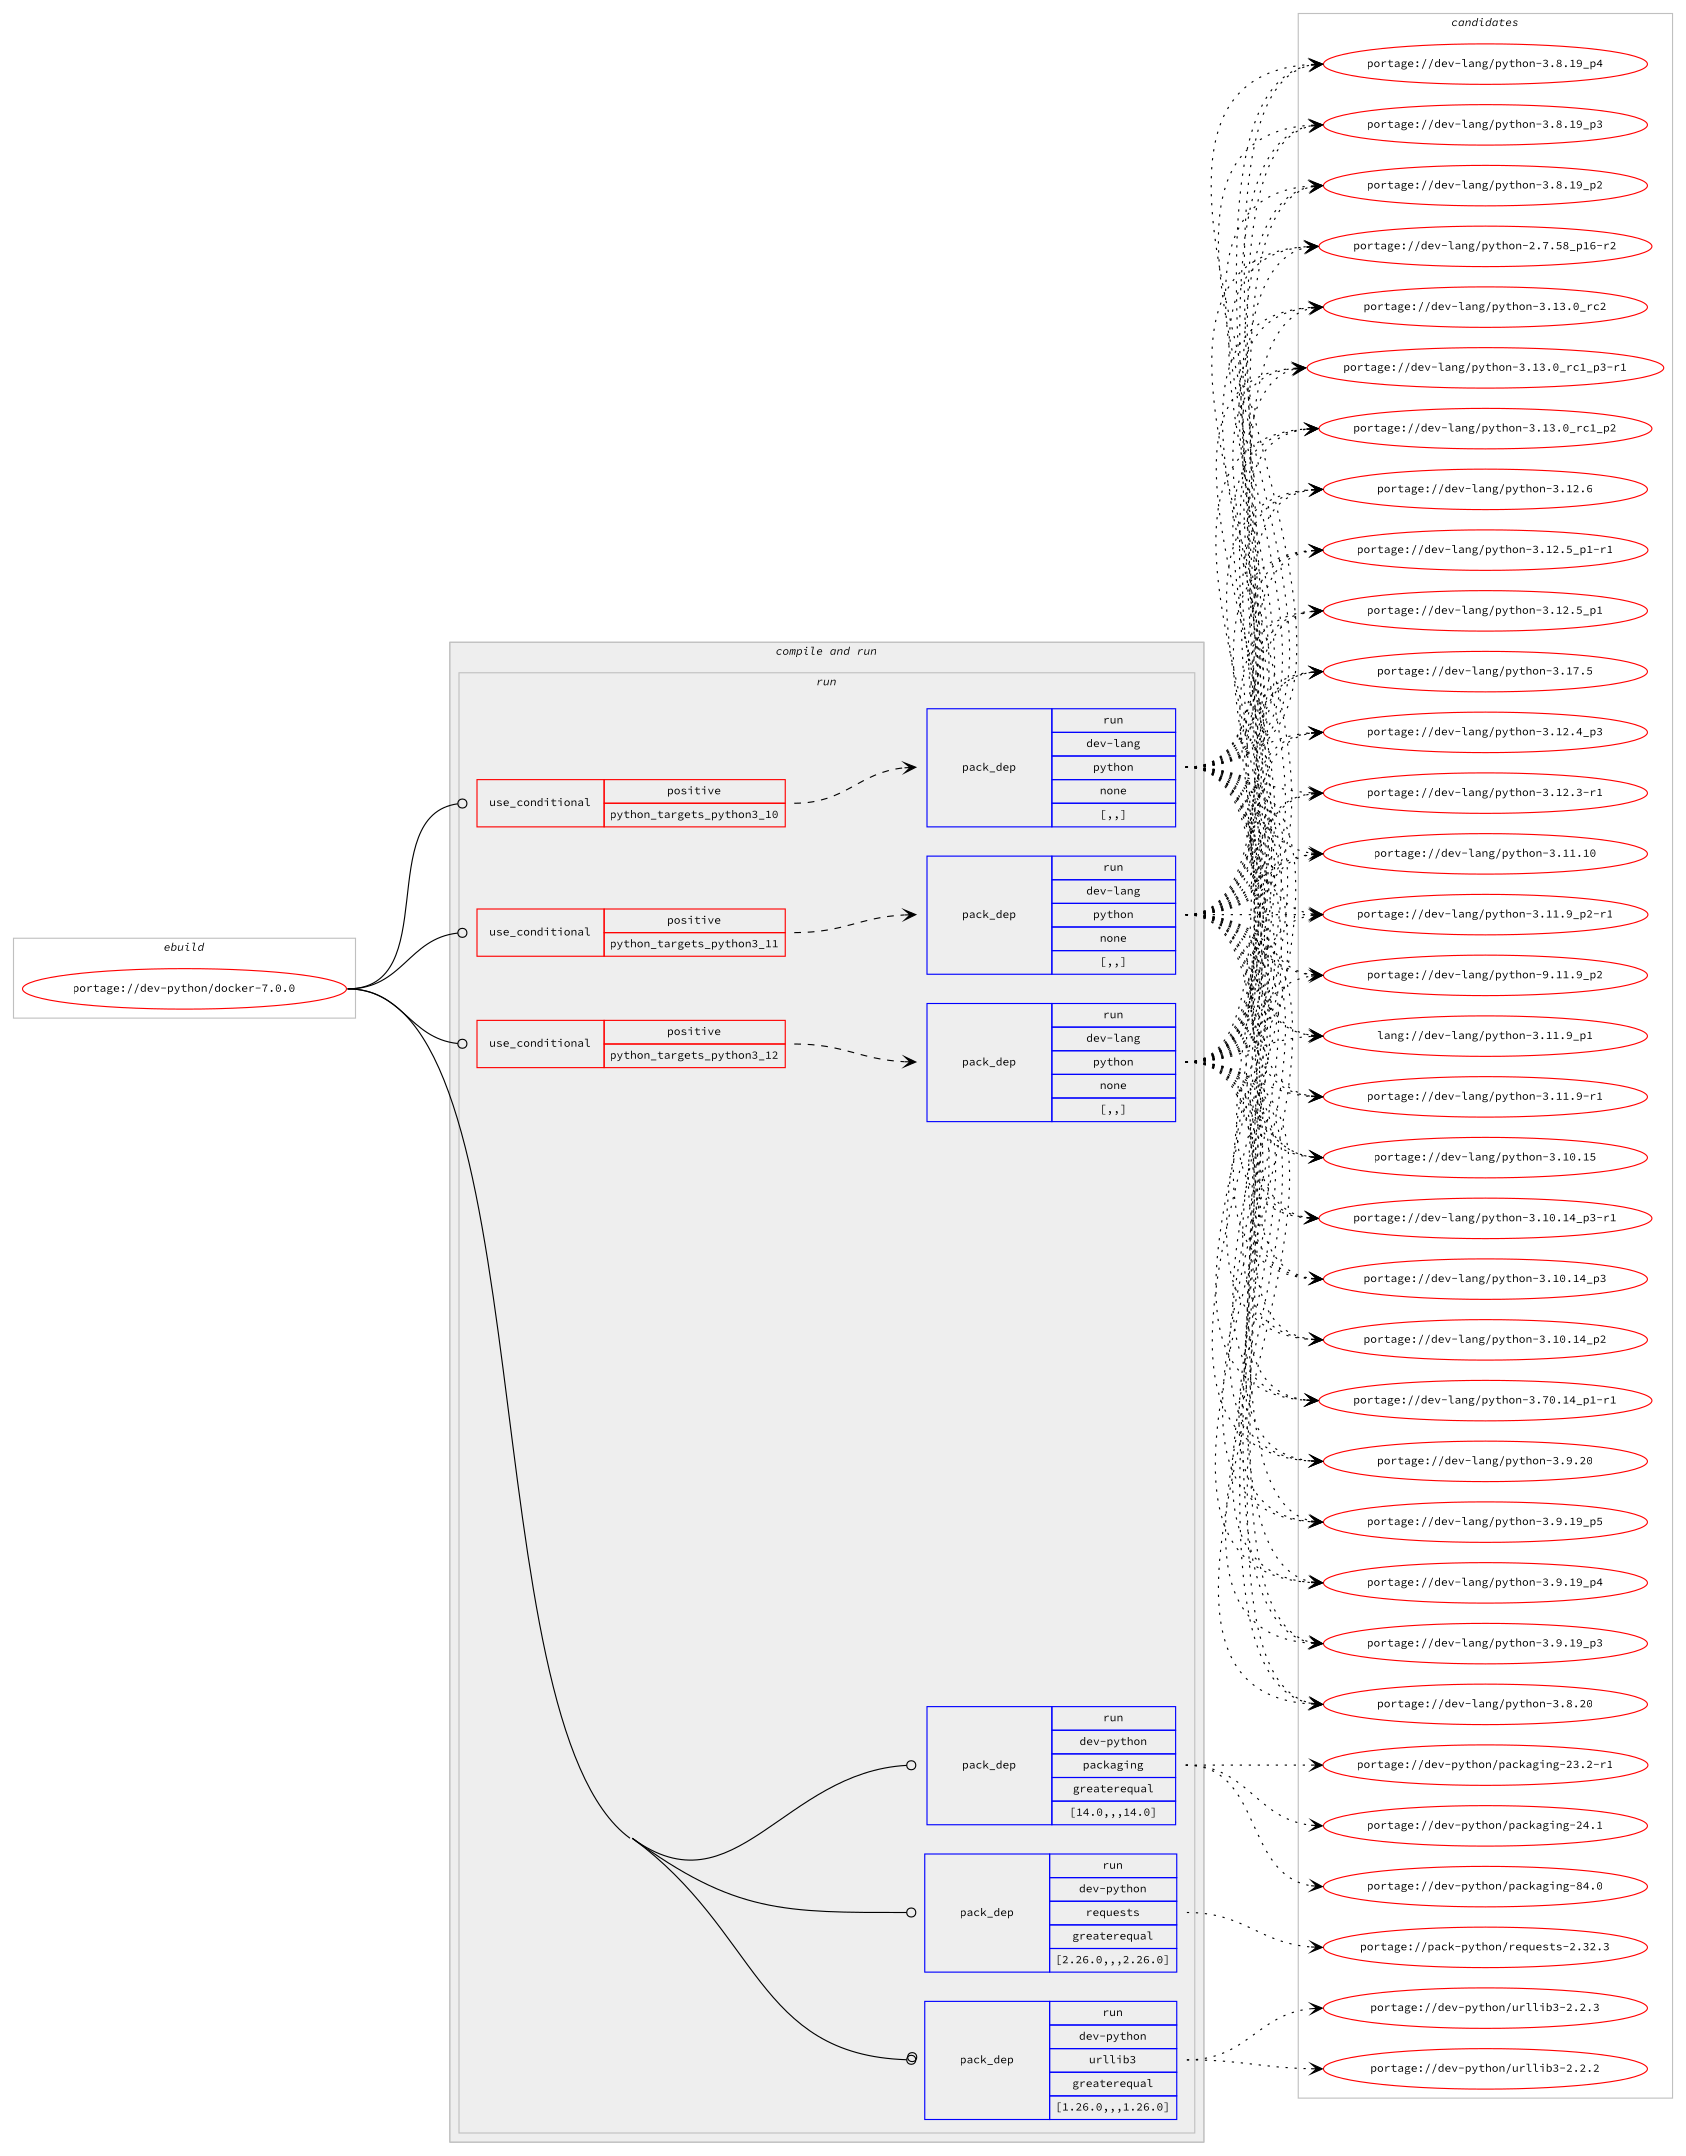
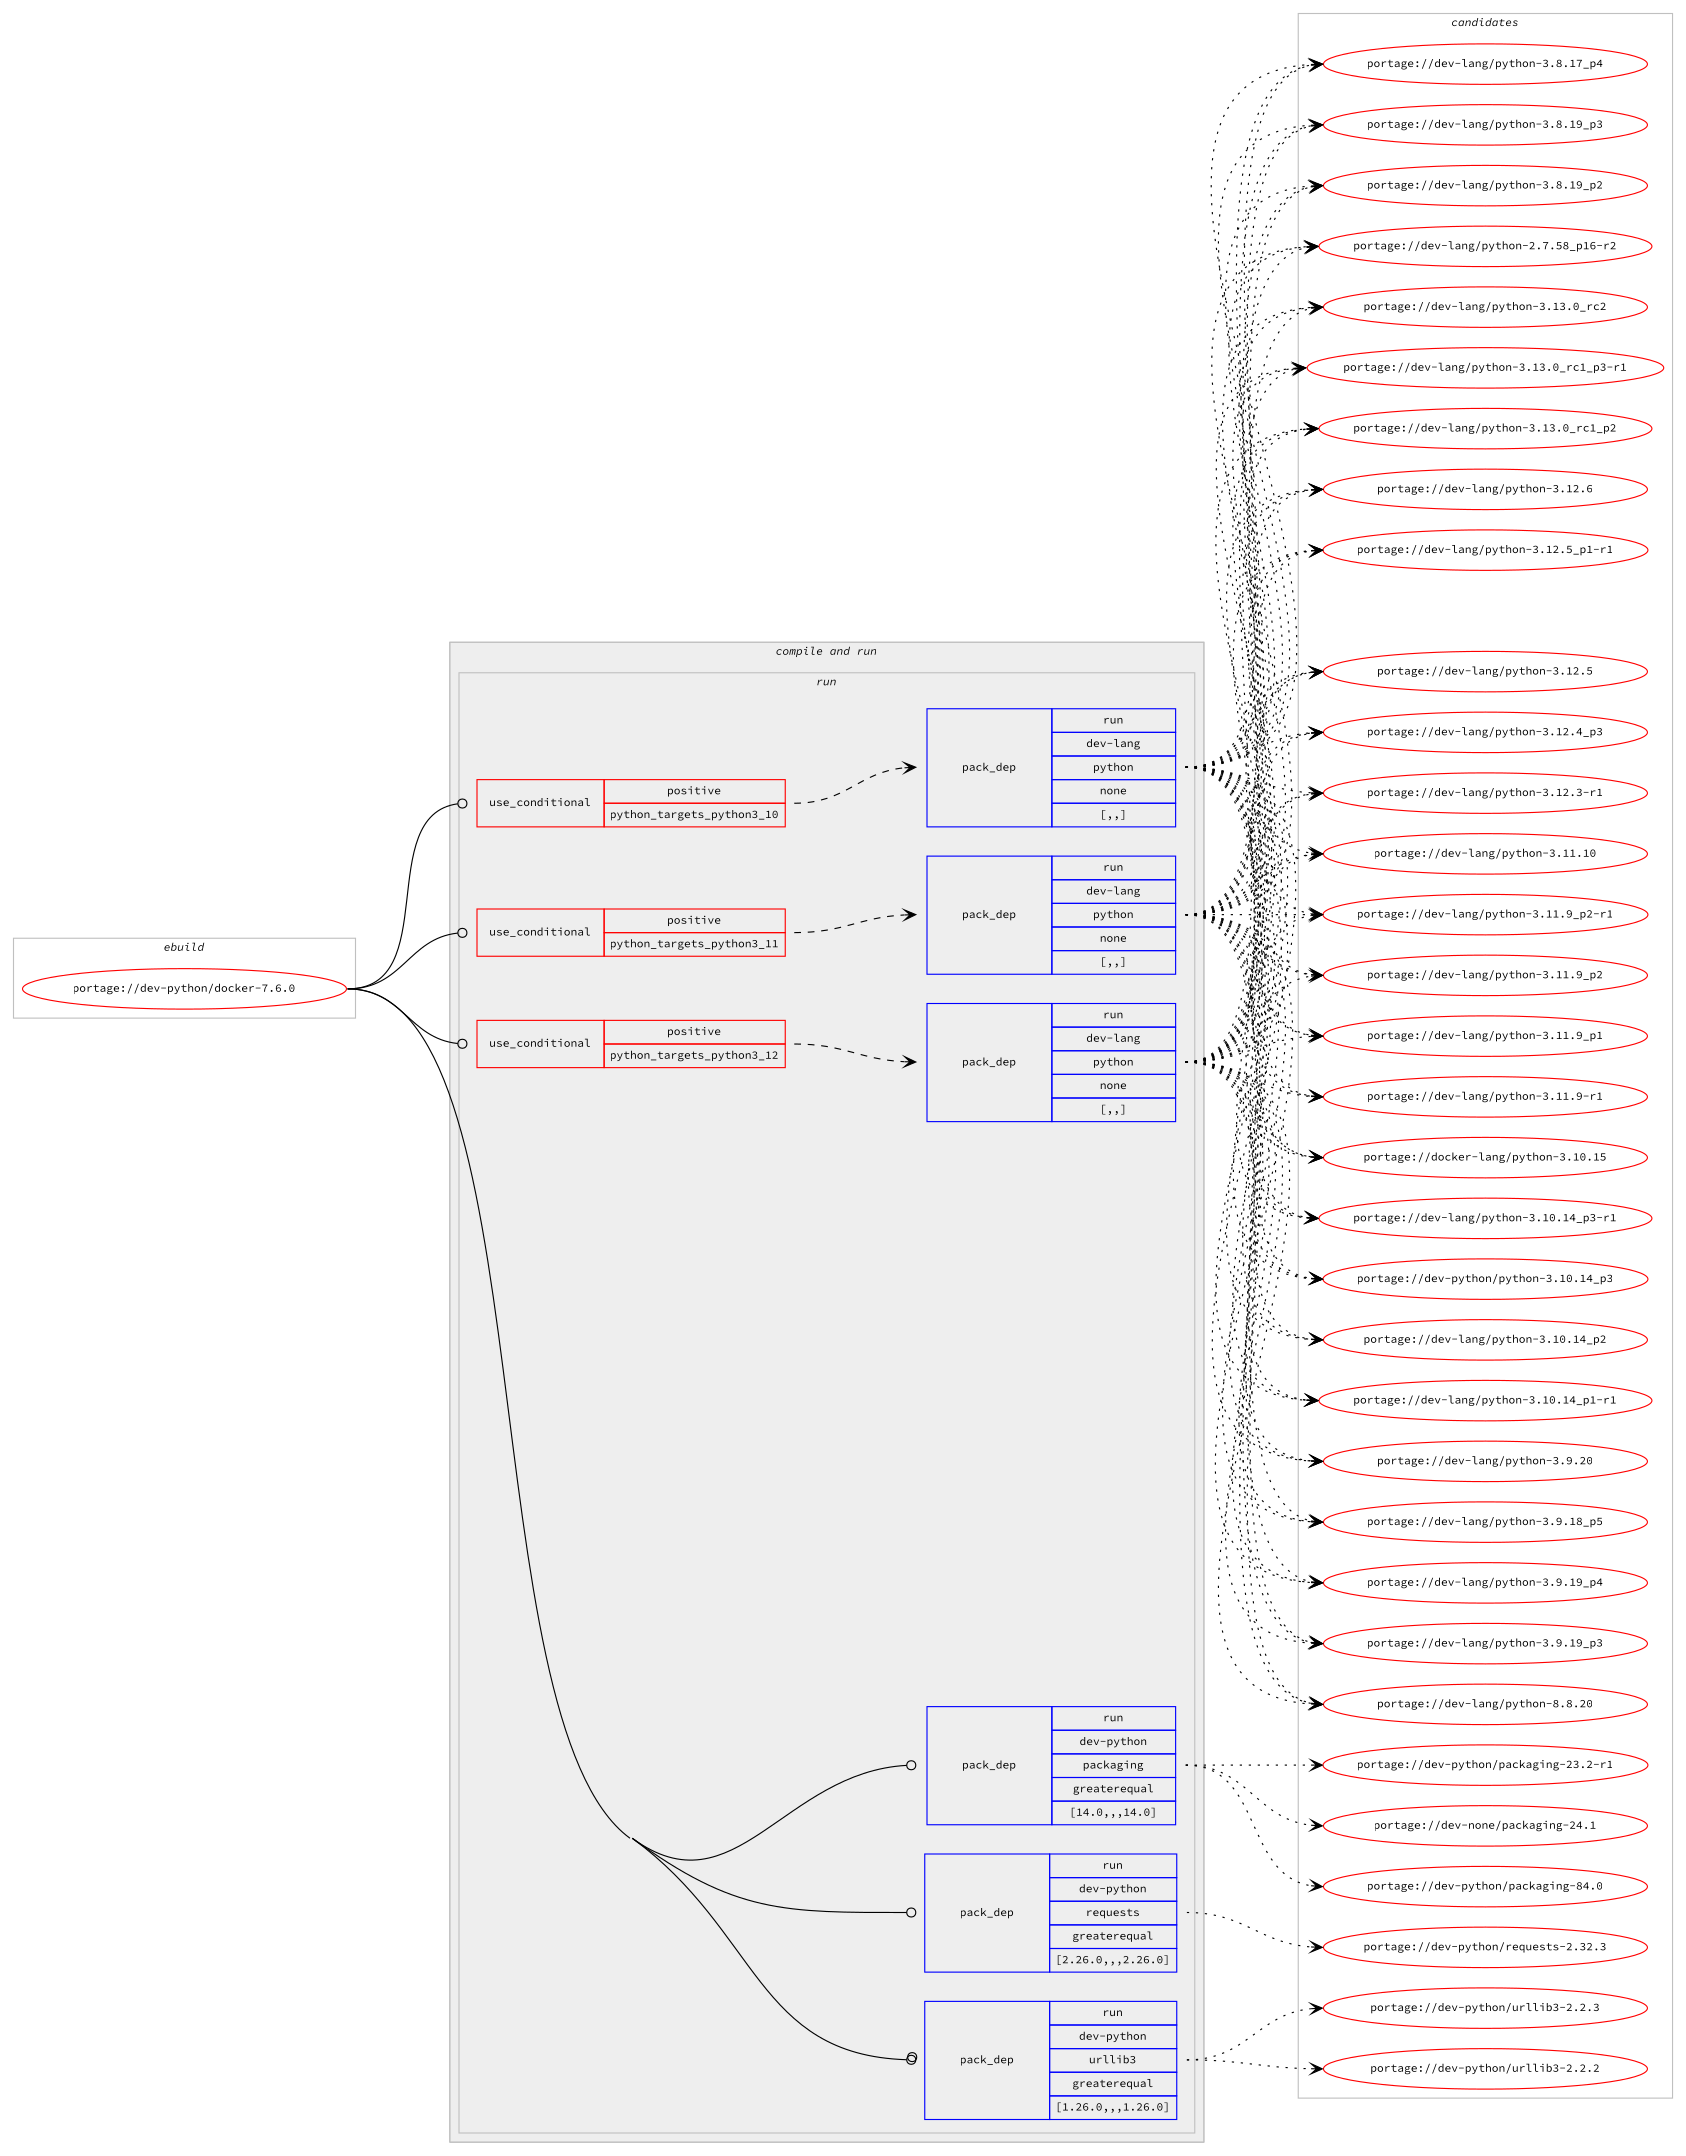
node "portage://dev-lang/python-3.8.19_p4": label "portage://dev-lang/python-3.8.19_p4" -> "portage://dev-lang/python-3.8.17_p4"
node "portage://dev-lang/python-3.12.5_p1": removed
node "portage://dev-lang/python-3.17.5": label "portage://dev-lang/python-3.17.5" -> "portage://dev-lang/python-3.12.5"
node "portage://dev-lang/python-9.11.9_p2": label "portage://dev-lang/python-9.11.9_p2" -> "portage://dev-lang/python-3.11.9_p2"
node "portage://dev-python/docker-7.0.0": label "portage://dev-python/docker-7.0.0" -> "portage://dev-python/docker-7.6.0"
node "lang://dev-lang/python-3.11.9_p1": label "lang://dev-lang/python-3.11.9_p1" -> "portage://dev-lang/python-3.11.9_p1"
node "portage://dev-lang/python-3.10.15": label "portage://dev-lang/python-3.10.15" -> "portage://docker-lang/python-3.10.15"
node "portage://dev-lang/python-3.10.14_p3": label "portage://dev-lang/python-3.10.14_p3" -> "portage://dev-python/python-3.10.14_p3"
node "portage://dev-lang/python-3.70.14_p1-r1": label "portage://dev-lang/python-3.70.14_p1-r1" -> "portage://dev-lang/python-3.10.14_p1-r1"
node "portage://dev-lang/python-3.9.19_p5": label "portage://dev-lang/python-3.9.19_p5" -> "portage://dev-lang/python-3.9.18_p5"
node "portage://dev-lang/python-3.8.20": label "portage://dev-lang/python-3.8.20" -> "portage://dev-lang/python-8.8.20"
node "portage://dev-python/packaging-24.1": label "portage://dev-python/packaging-24.1" -> "portage://dev-none/packaging-24.1"
node "portage://pack-python/requests-2.32.3": label "portage://pack-python/requests-2.32.3" -> "portage://dev-python/requests-2.32.3"
